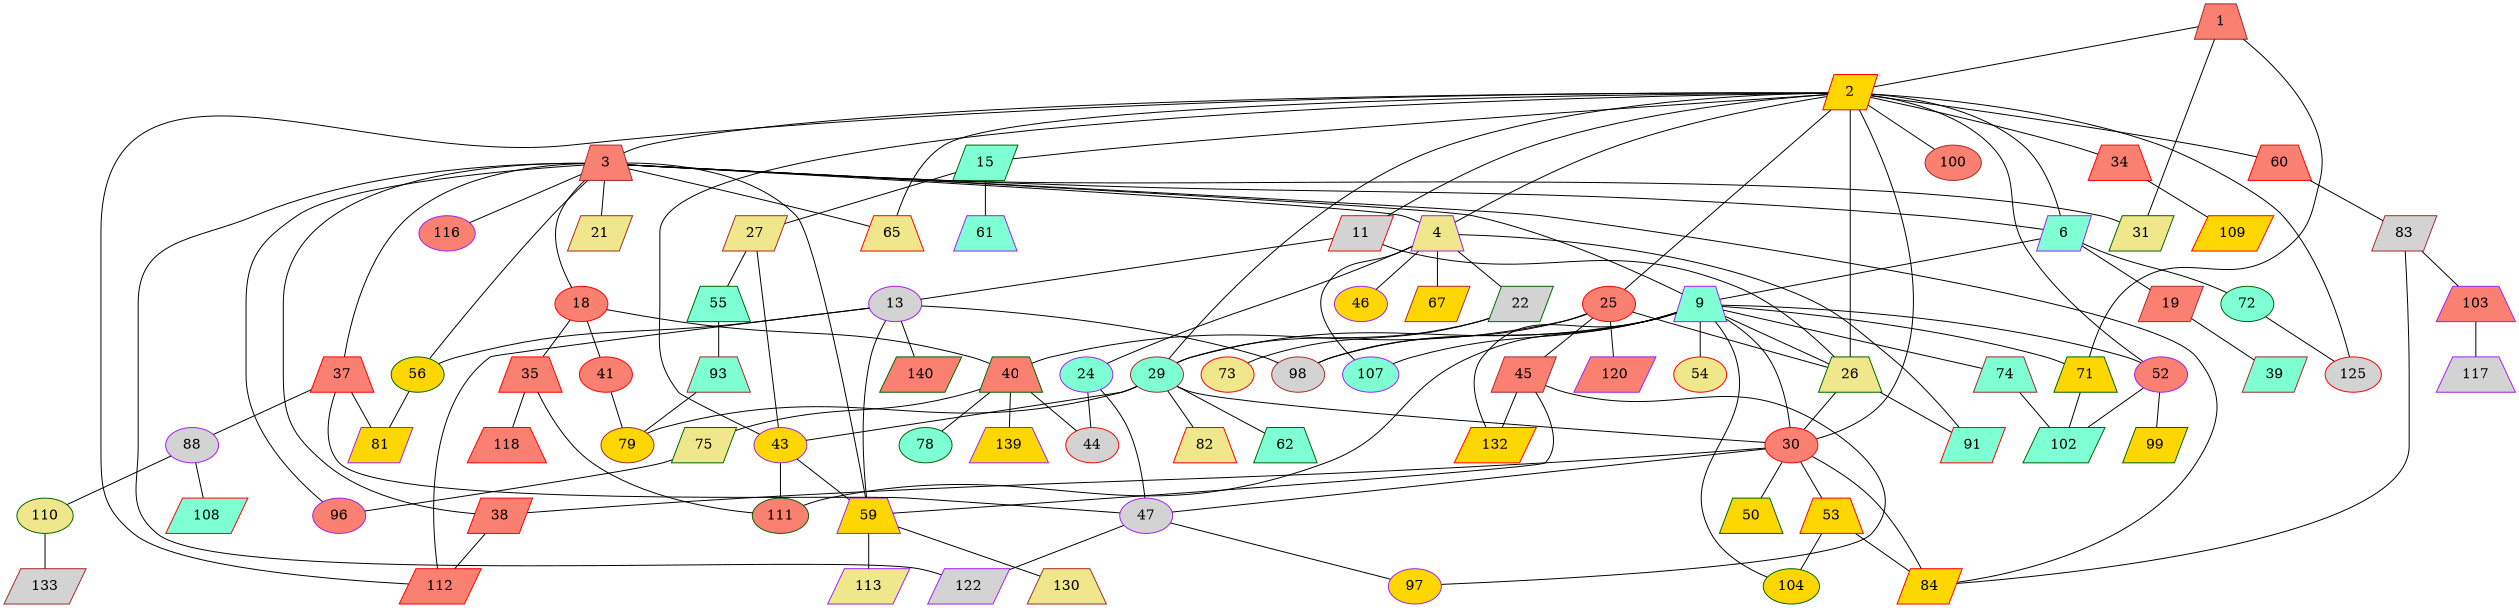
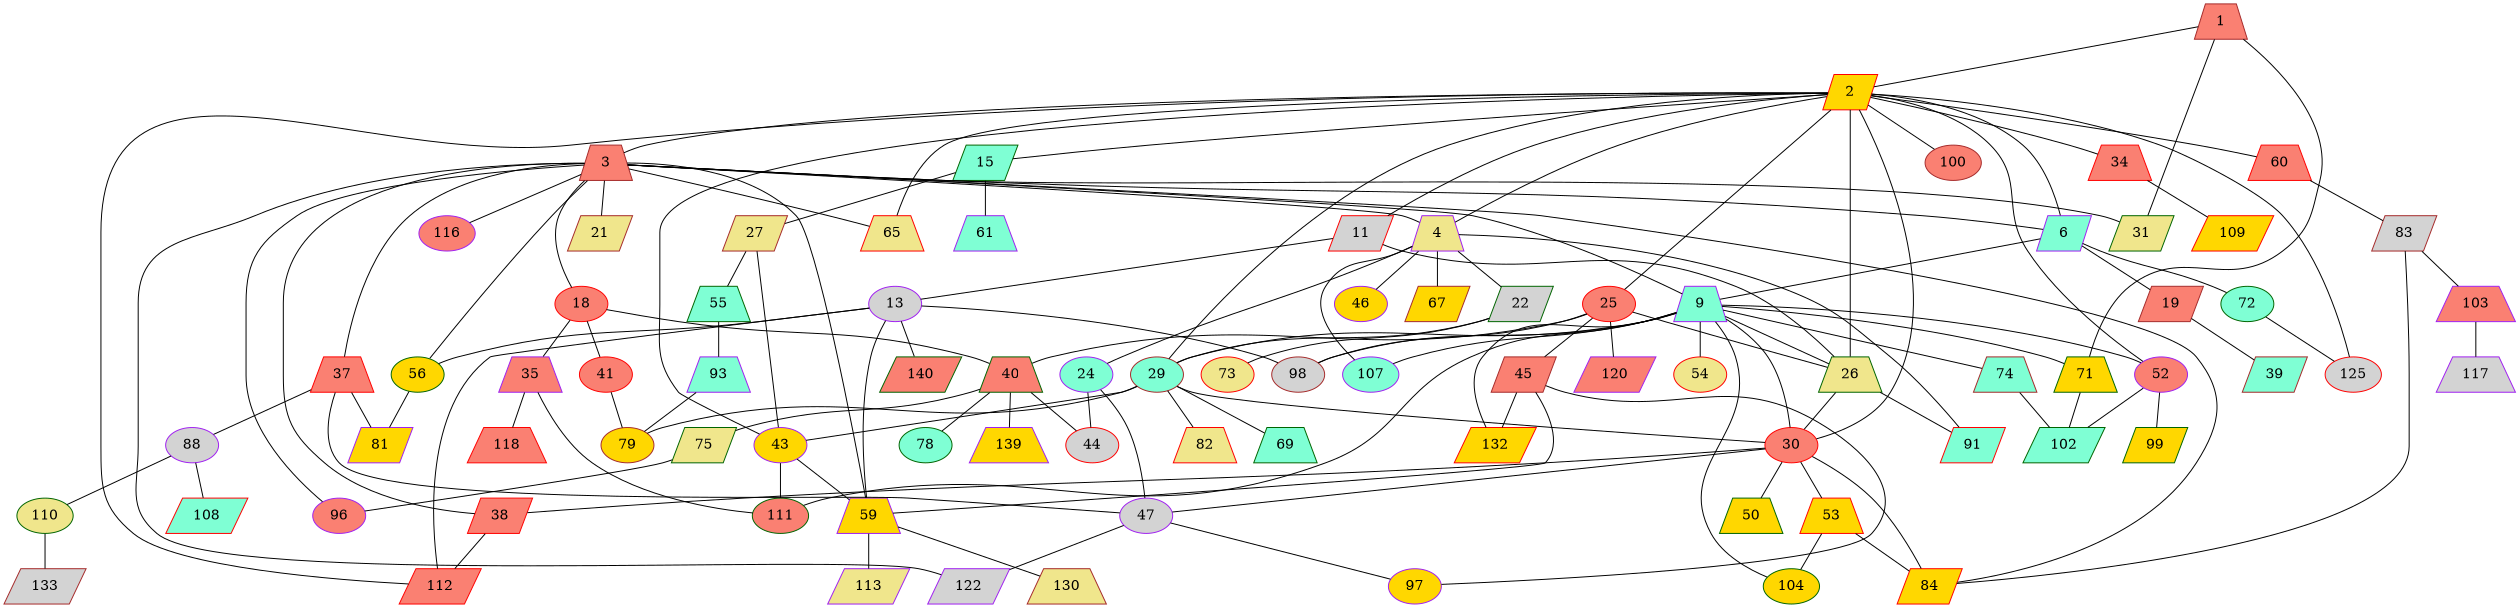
node "35": color red -> purple
node "93": color brown -> purple
node "62": label "62" -> "69"
